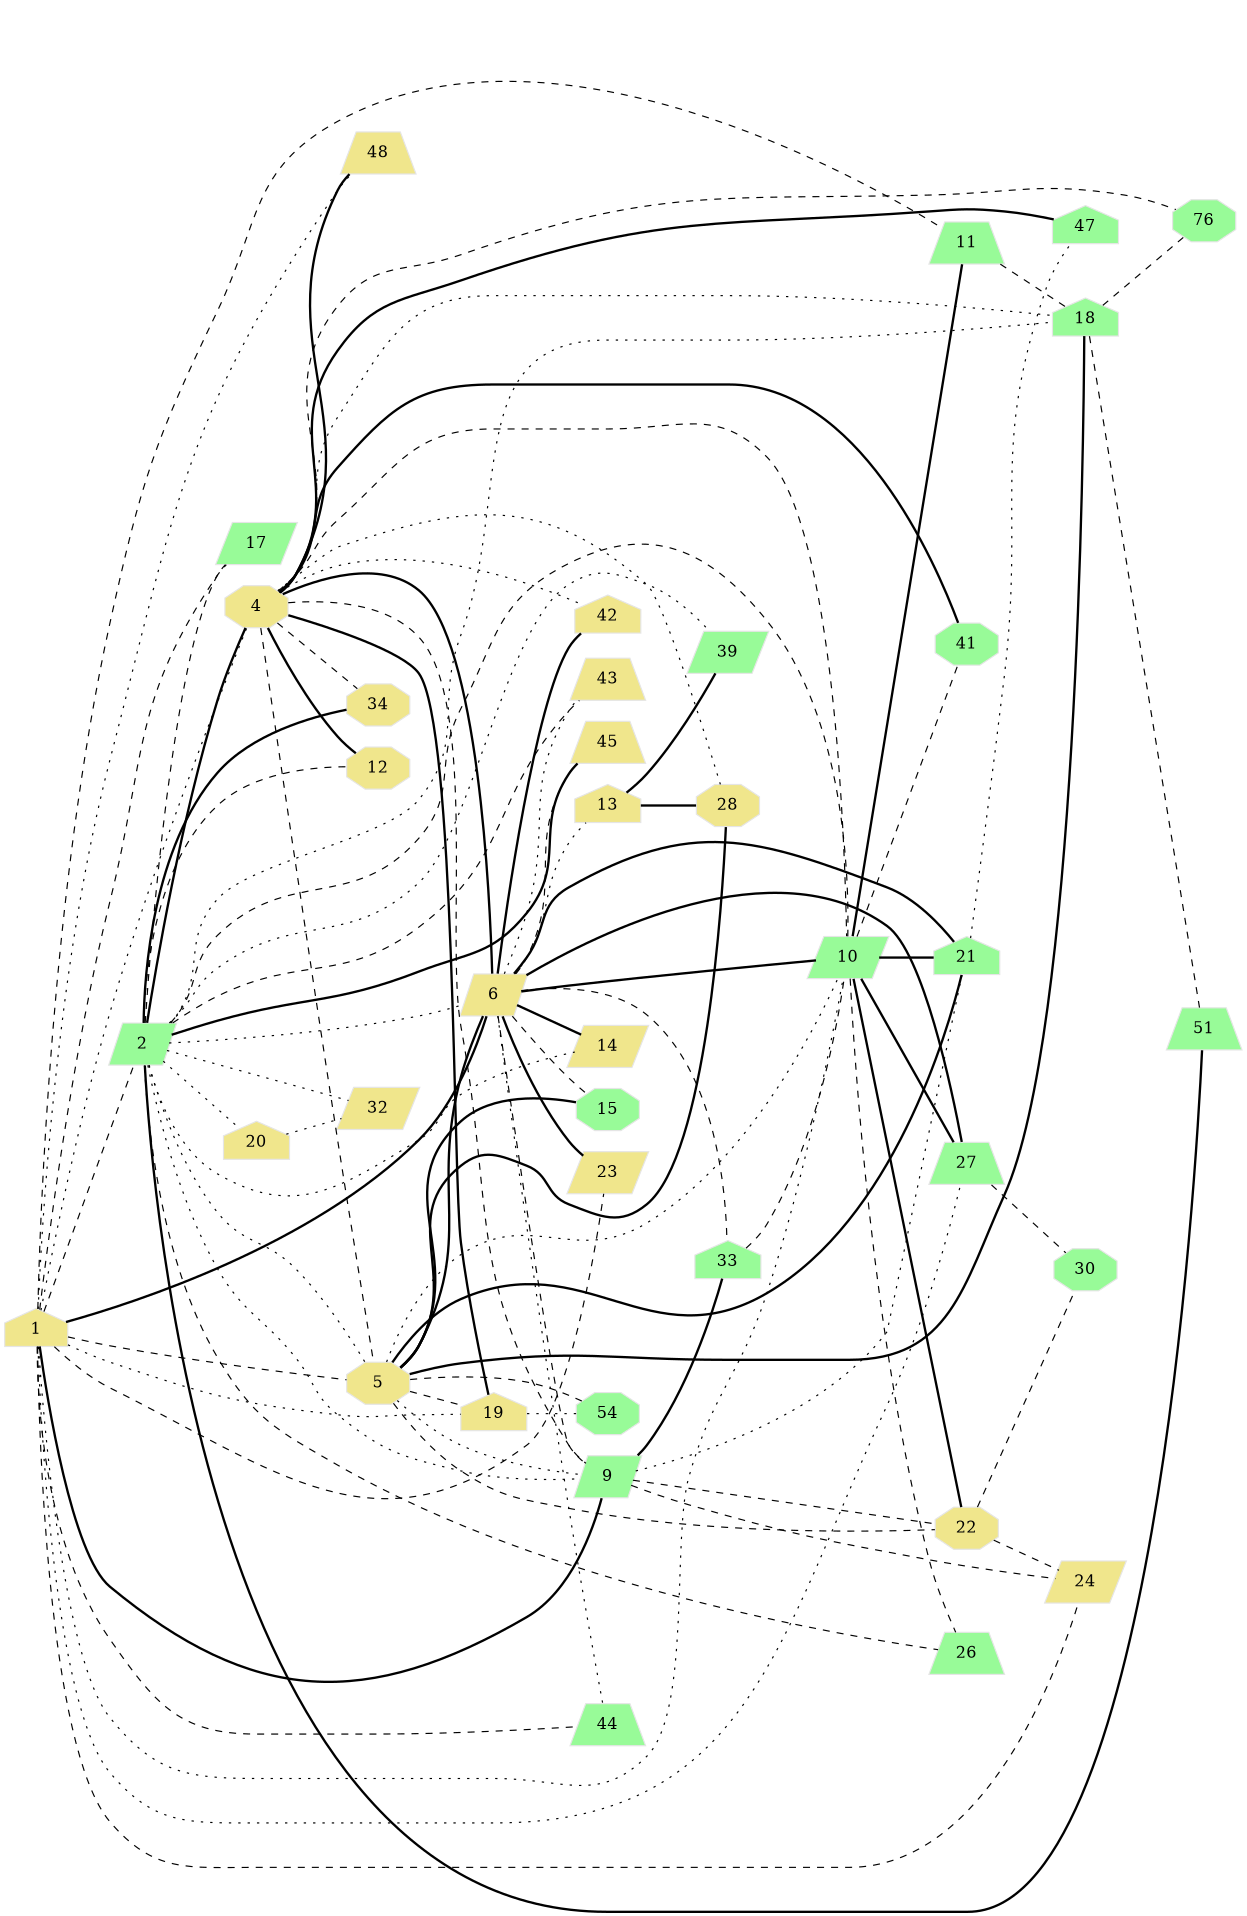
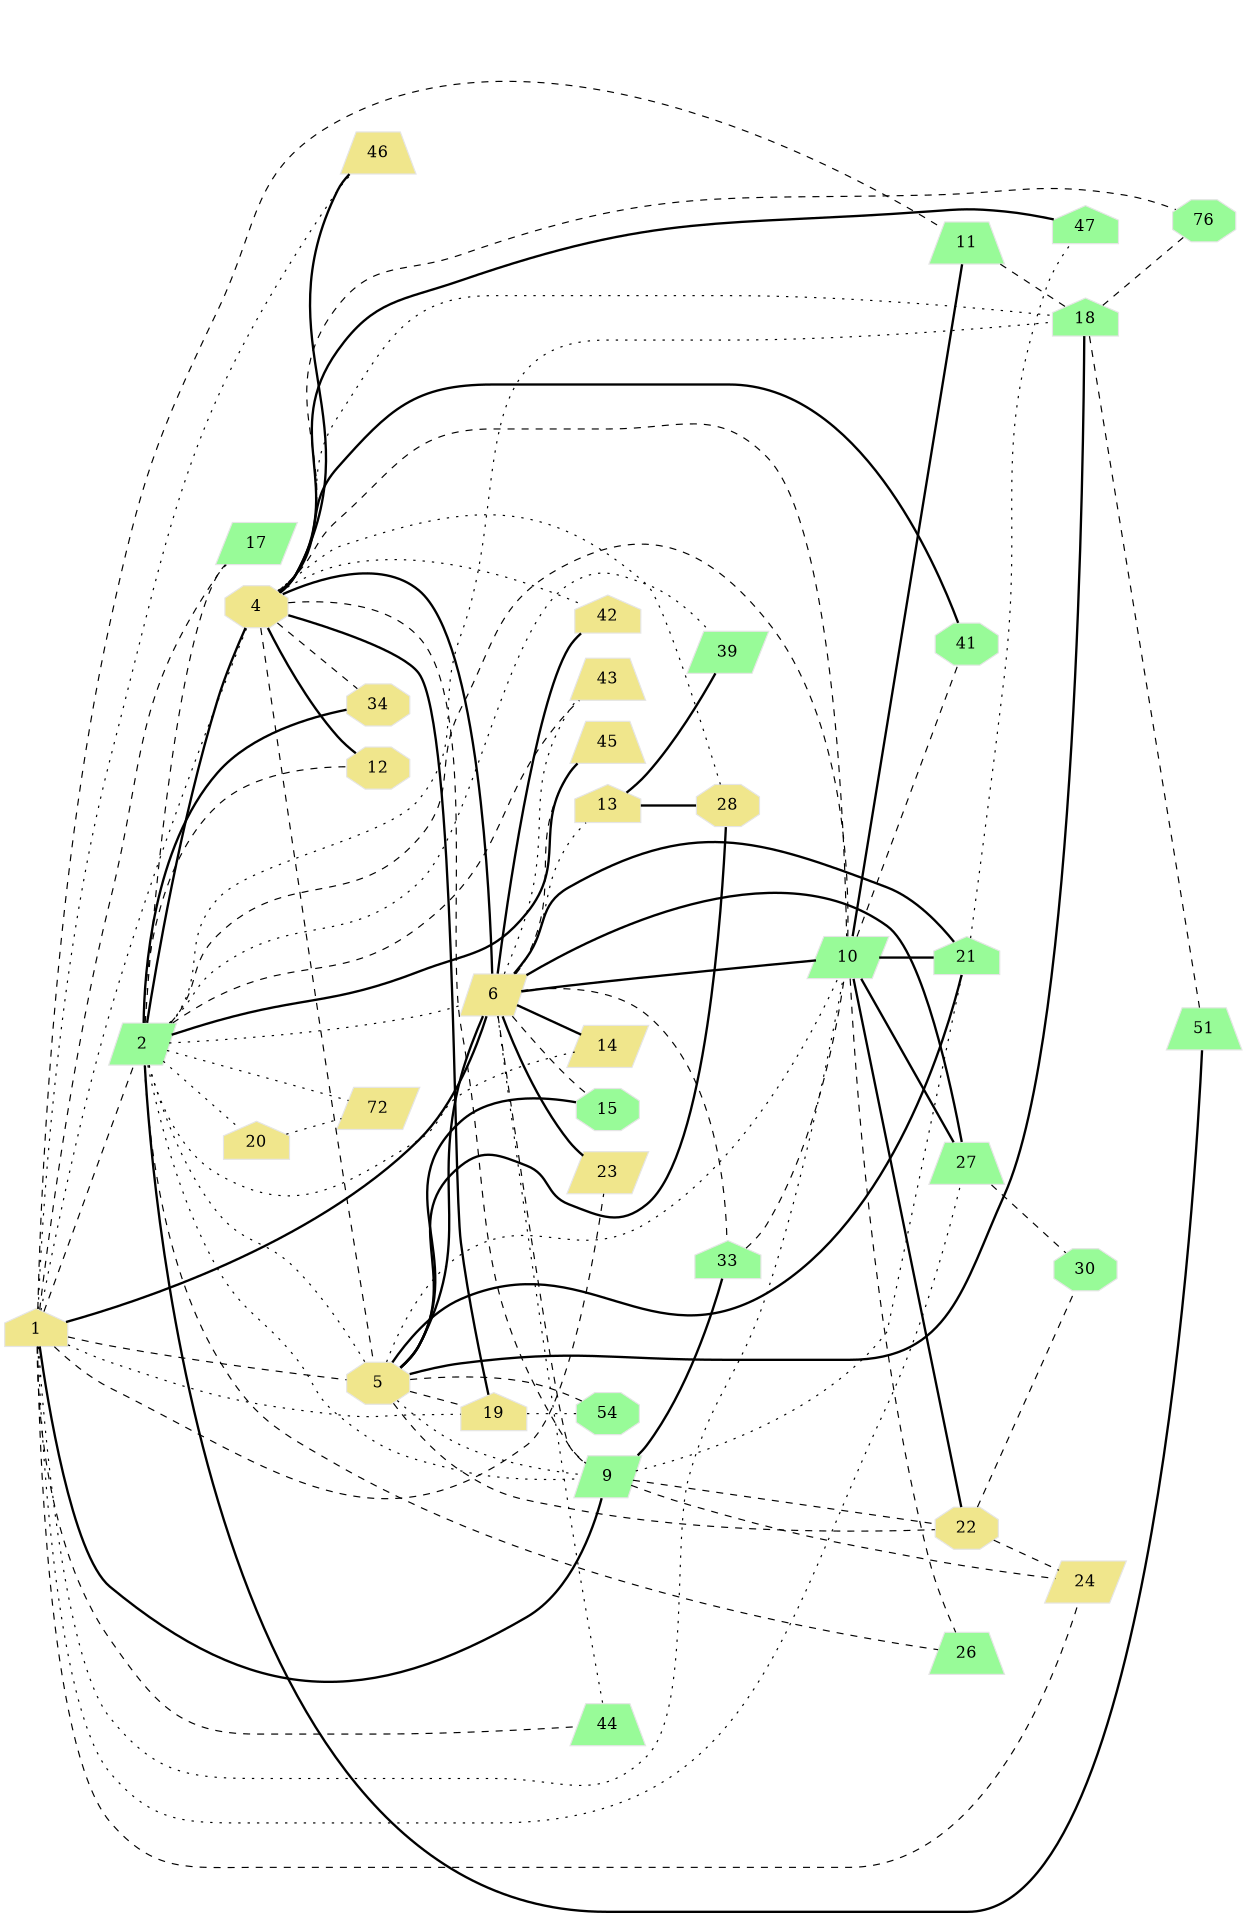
node "48": label "48" -> "46"
node "32": label "32" -> "72"
